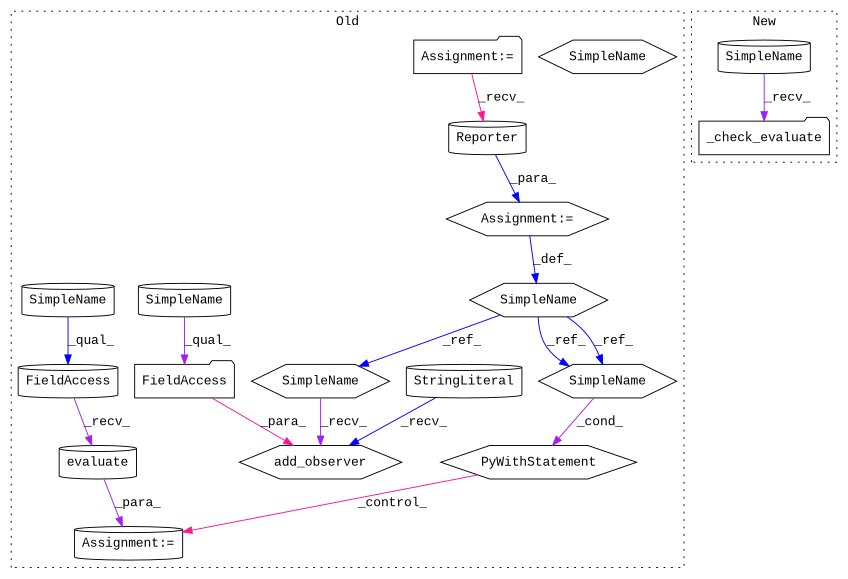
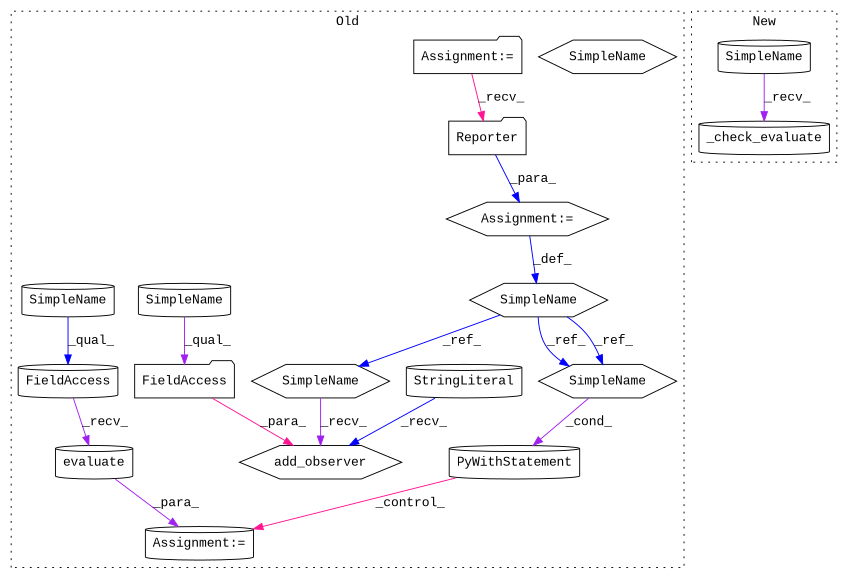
node "Reporter": shape cylinder -> folder
node "_check_evaluate": shape folder -> cylinder
node "PyWithStatement": shape hexagon -> cylinder
